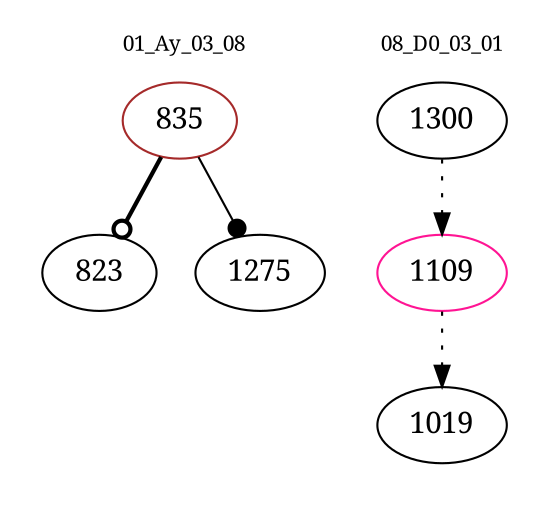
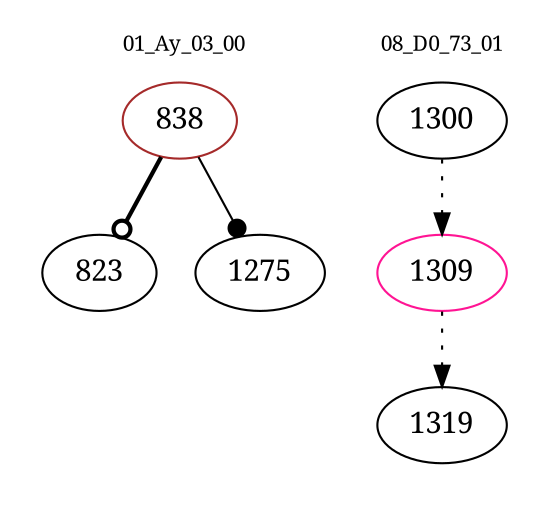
cluster "01_Ay_03_08": label "01_Ay_03_08" -> "01_Ay_03_00"
cluster "08_D0_03_01": label "08_D0_03_01" -> "08_D0_73_01"
node "835": label "835" -> "838"
node "1109": label "1109" -> "1309"
node "1019": label "1019" -> "1319"
